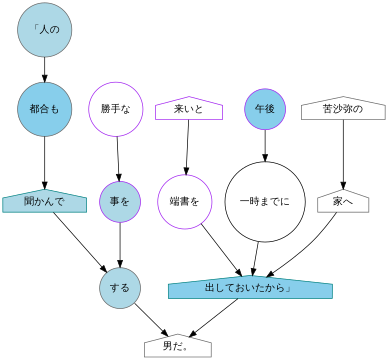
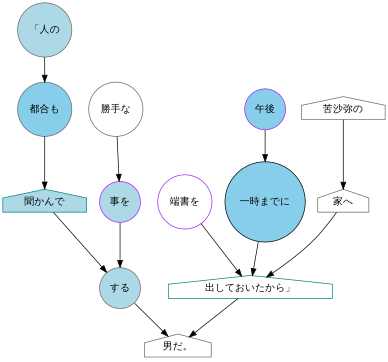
node "勝手な": color purple -> gray40
node "来いと": removed
node "一時までに": fillcolor white -> skyblue
node "出しておいたから」": fillcolor skyblue -> white
